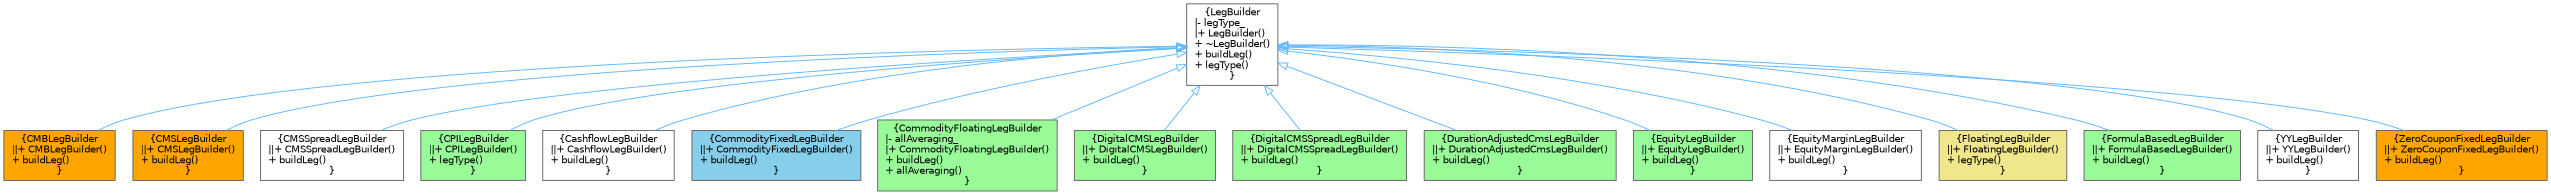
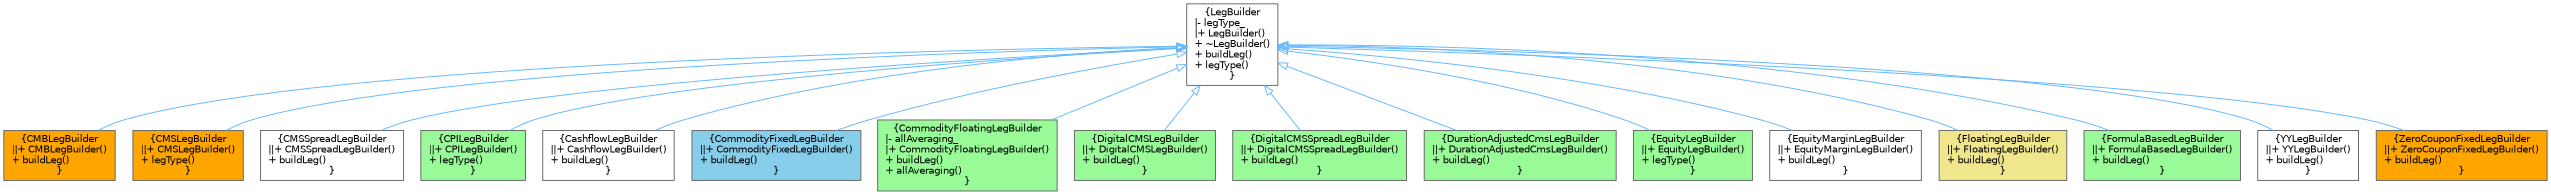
node "{CMSLegBuilder ||+ CMSLegBuilder() + buildLeg() }": label "{CMSLegBuilder ||+ CMSLegBuilder() + buildLeg() }" -> "{CMSLegBuilder ||+ CMSLegBuilder() + legType() }"
node "{EquityLegBuilder ||+ EquityLegBuilder() + buildLeg() }": label "{EquityLegBuilder ||+ EquityLegBuilder() + buildLeg() }" -> "{EquityLegBuilder ||+ EquityLegBuilder() + legType() }"
node "{FloatingLegBuilder ||+ FloatingLegBuilder() + legType() }": label "{FloatingLegBuilder ||+ FloatingLegBuilder() + legType() }" -> "{FloatingLegBuilder ||+ FloatingLegBuilder() + buildLeg() }"
